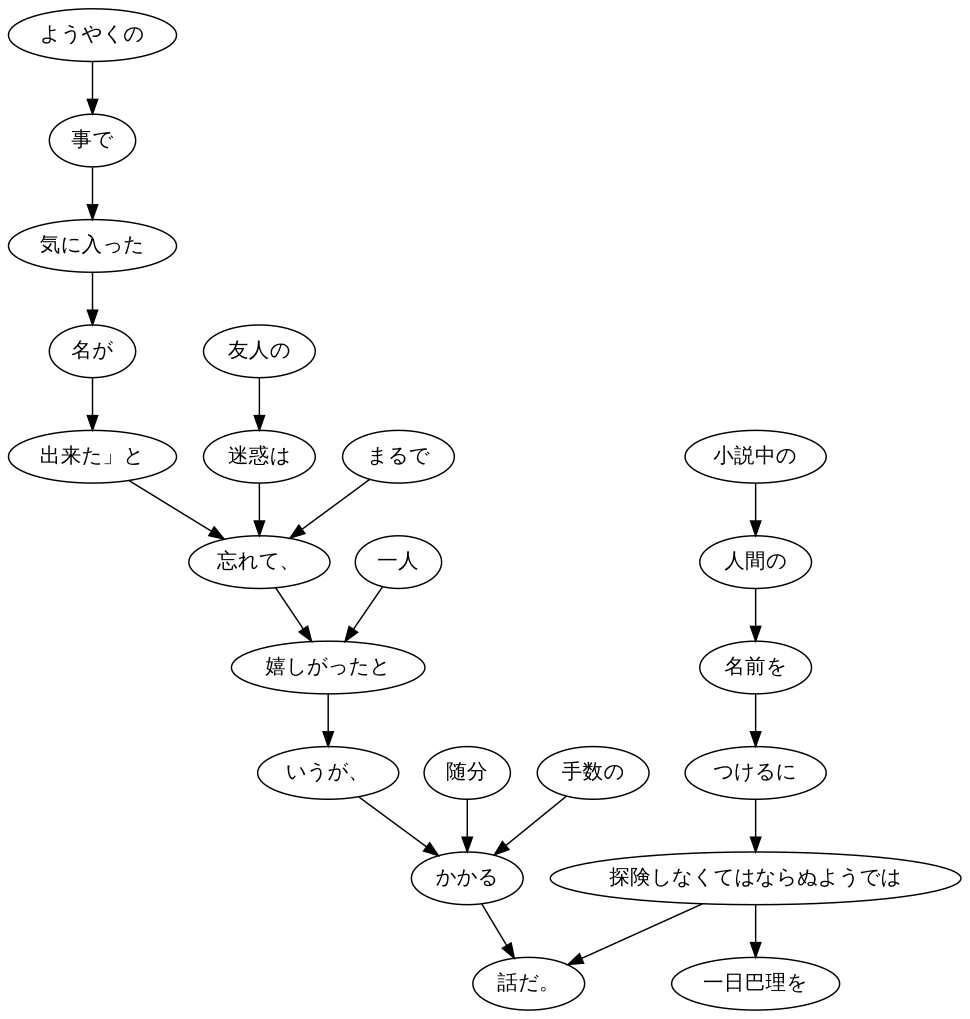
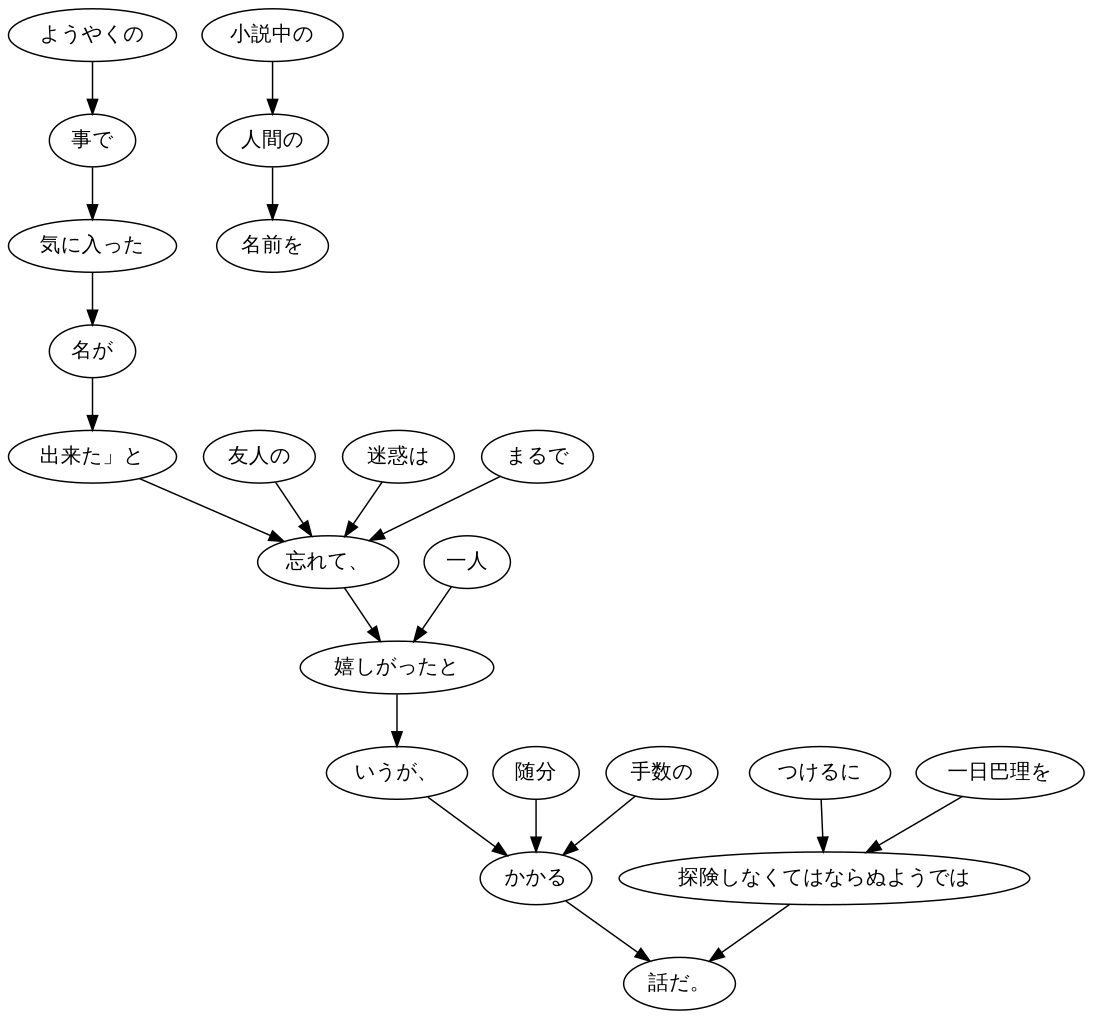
edge "友人の" -> "迷惑は": now "友人の" -> "忘れて、"
edge "名前を" -> "つけるに": removed
edge "探険しなくてはならぬようでは" -> "一日巴理を": reversed
